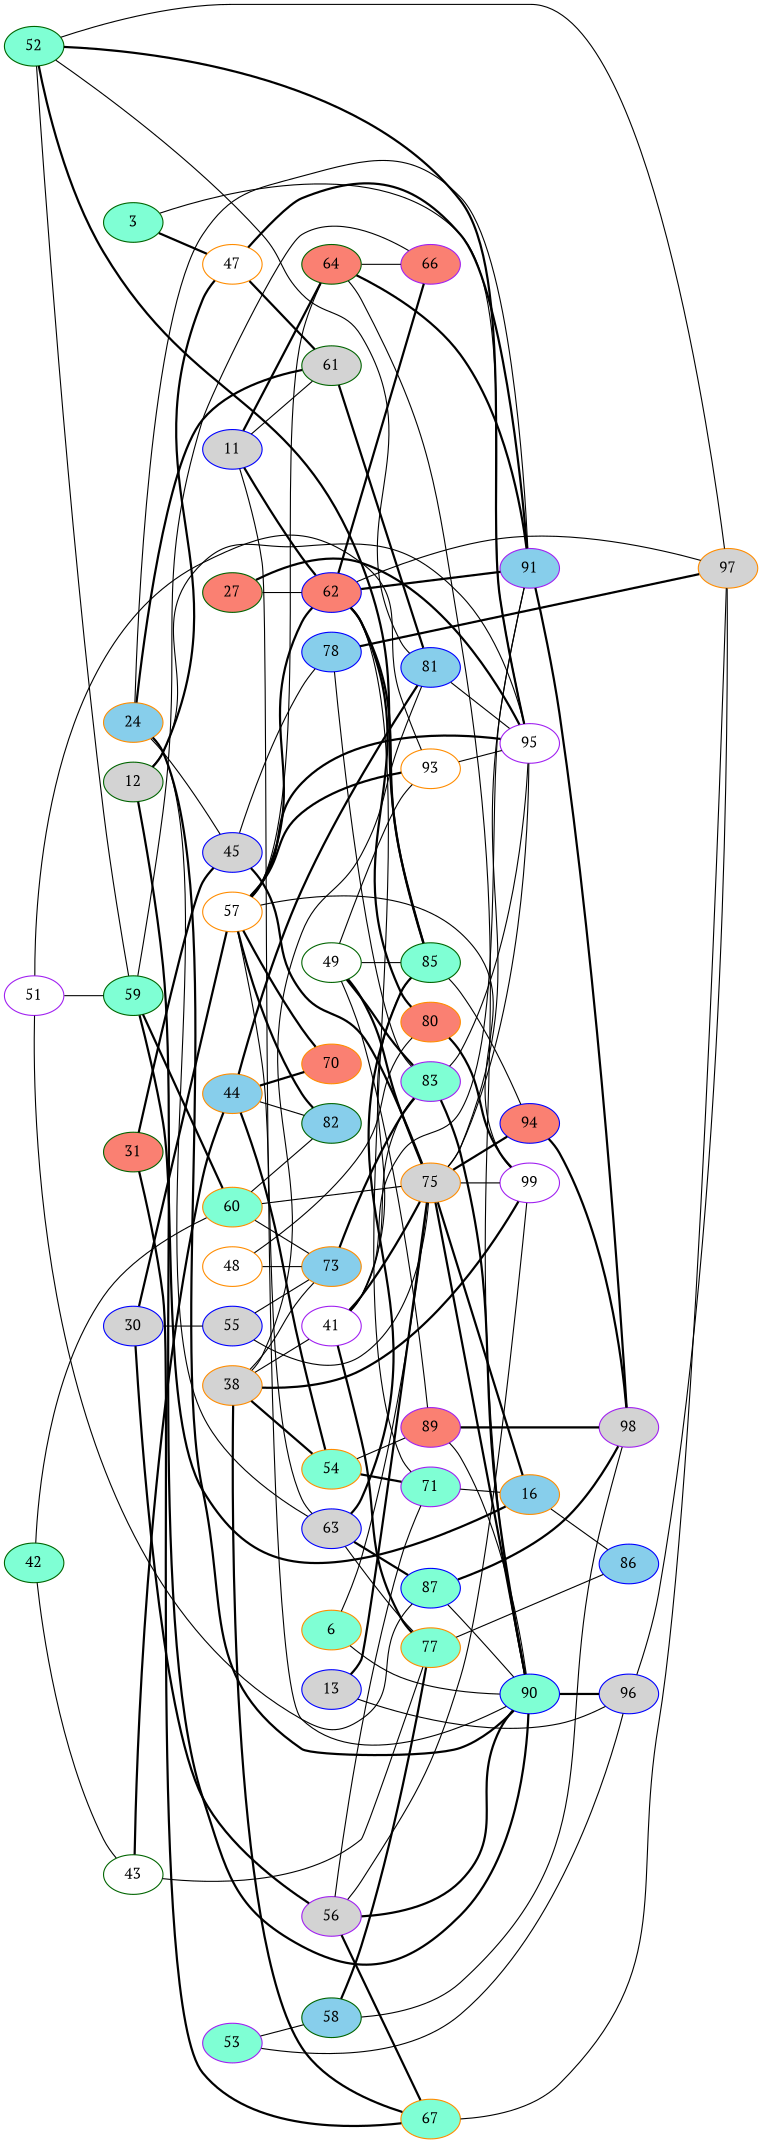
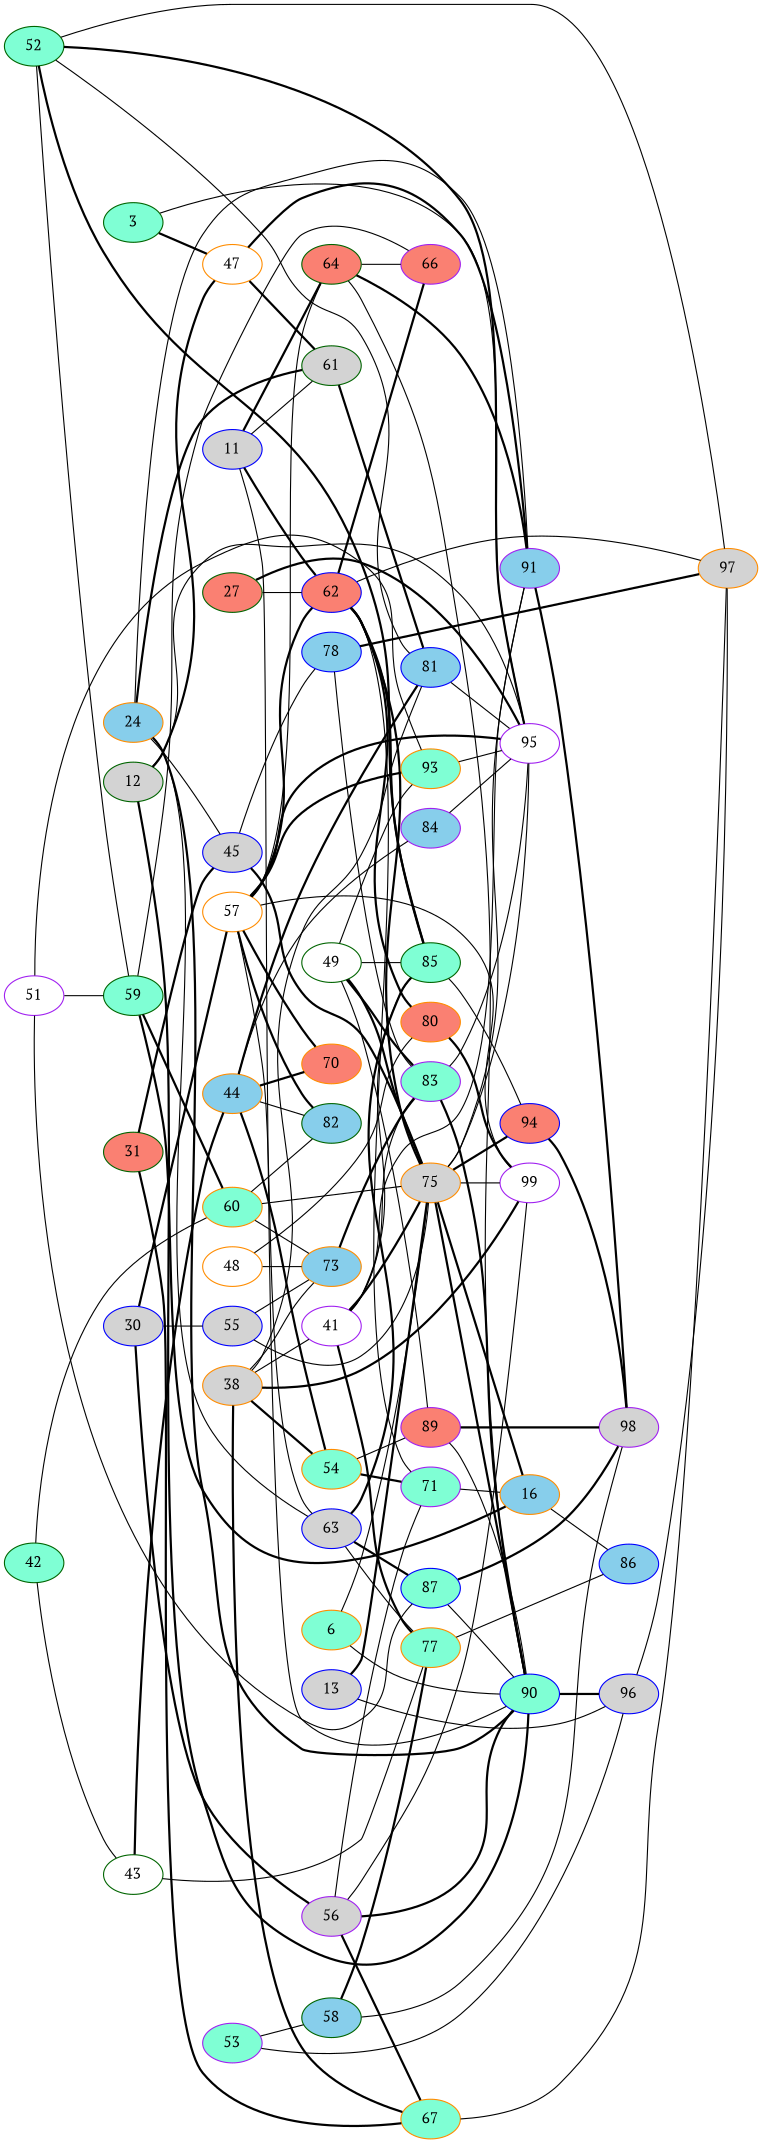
edge "91" -- "62": now "75" -- "62"
node "93": fillcolor white -> aquamarine
node "84": added
